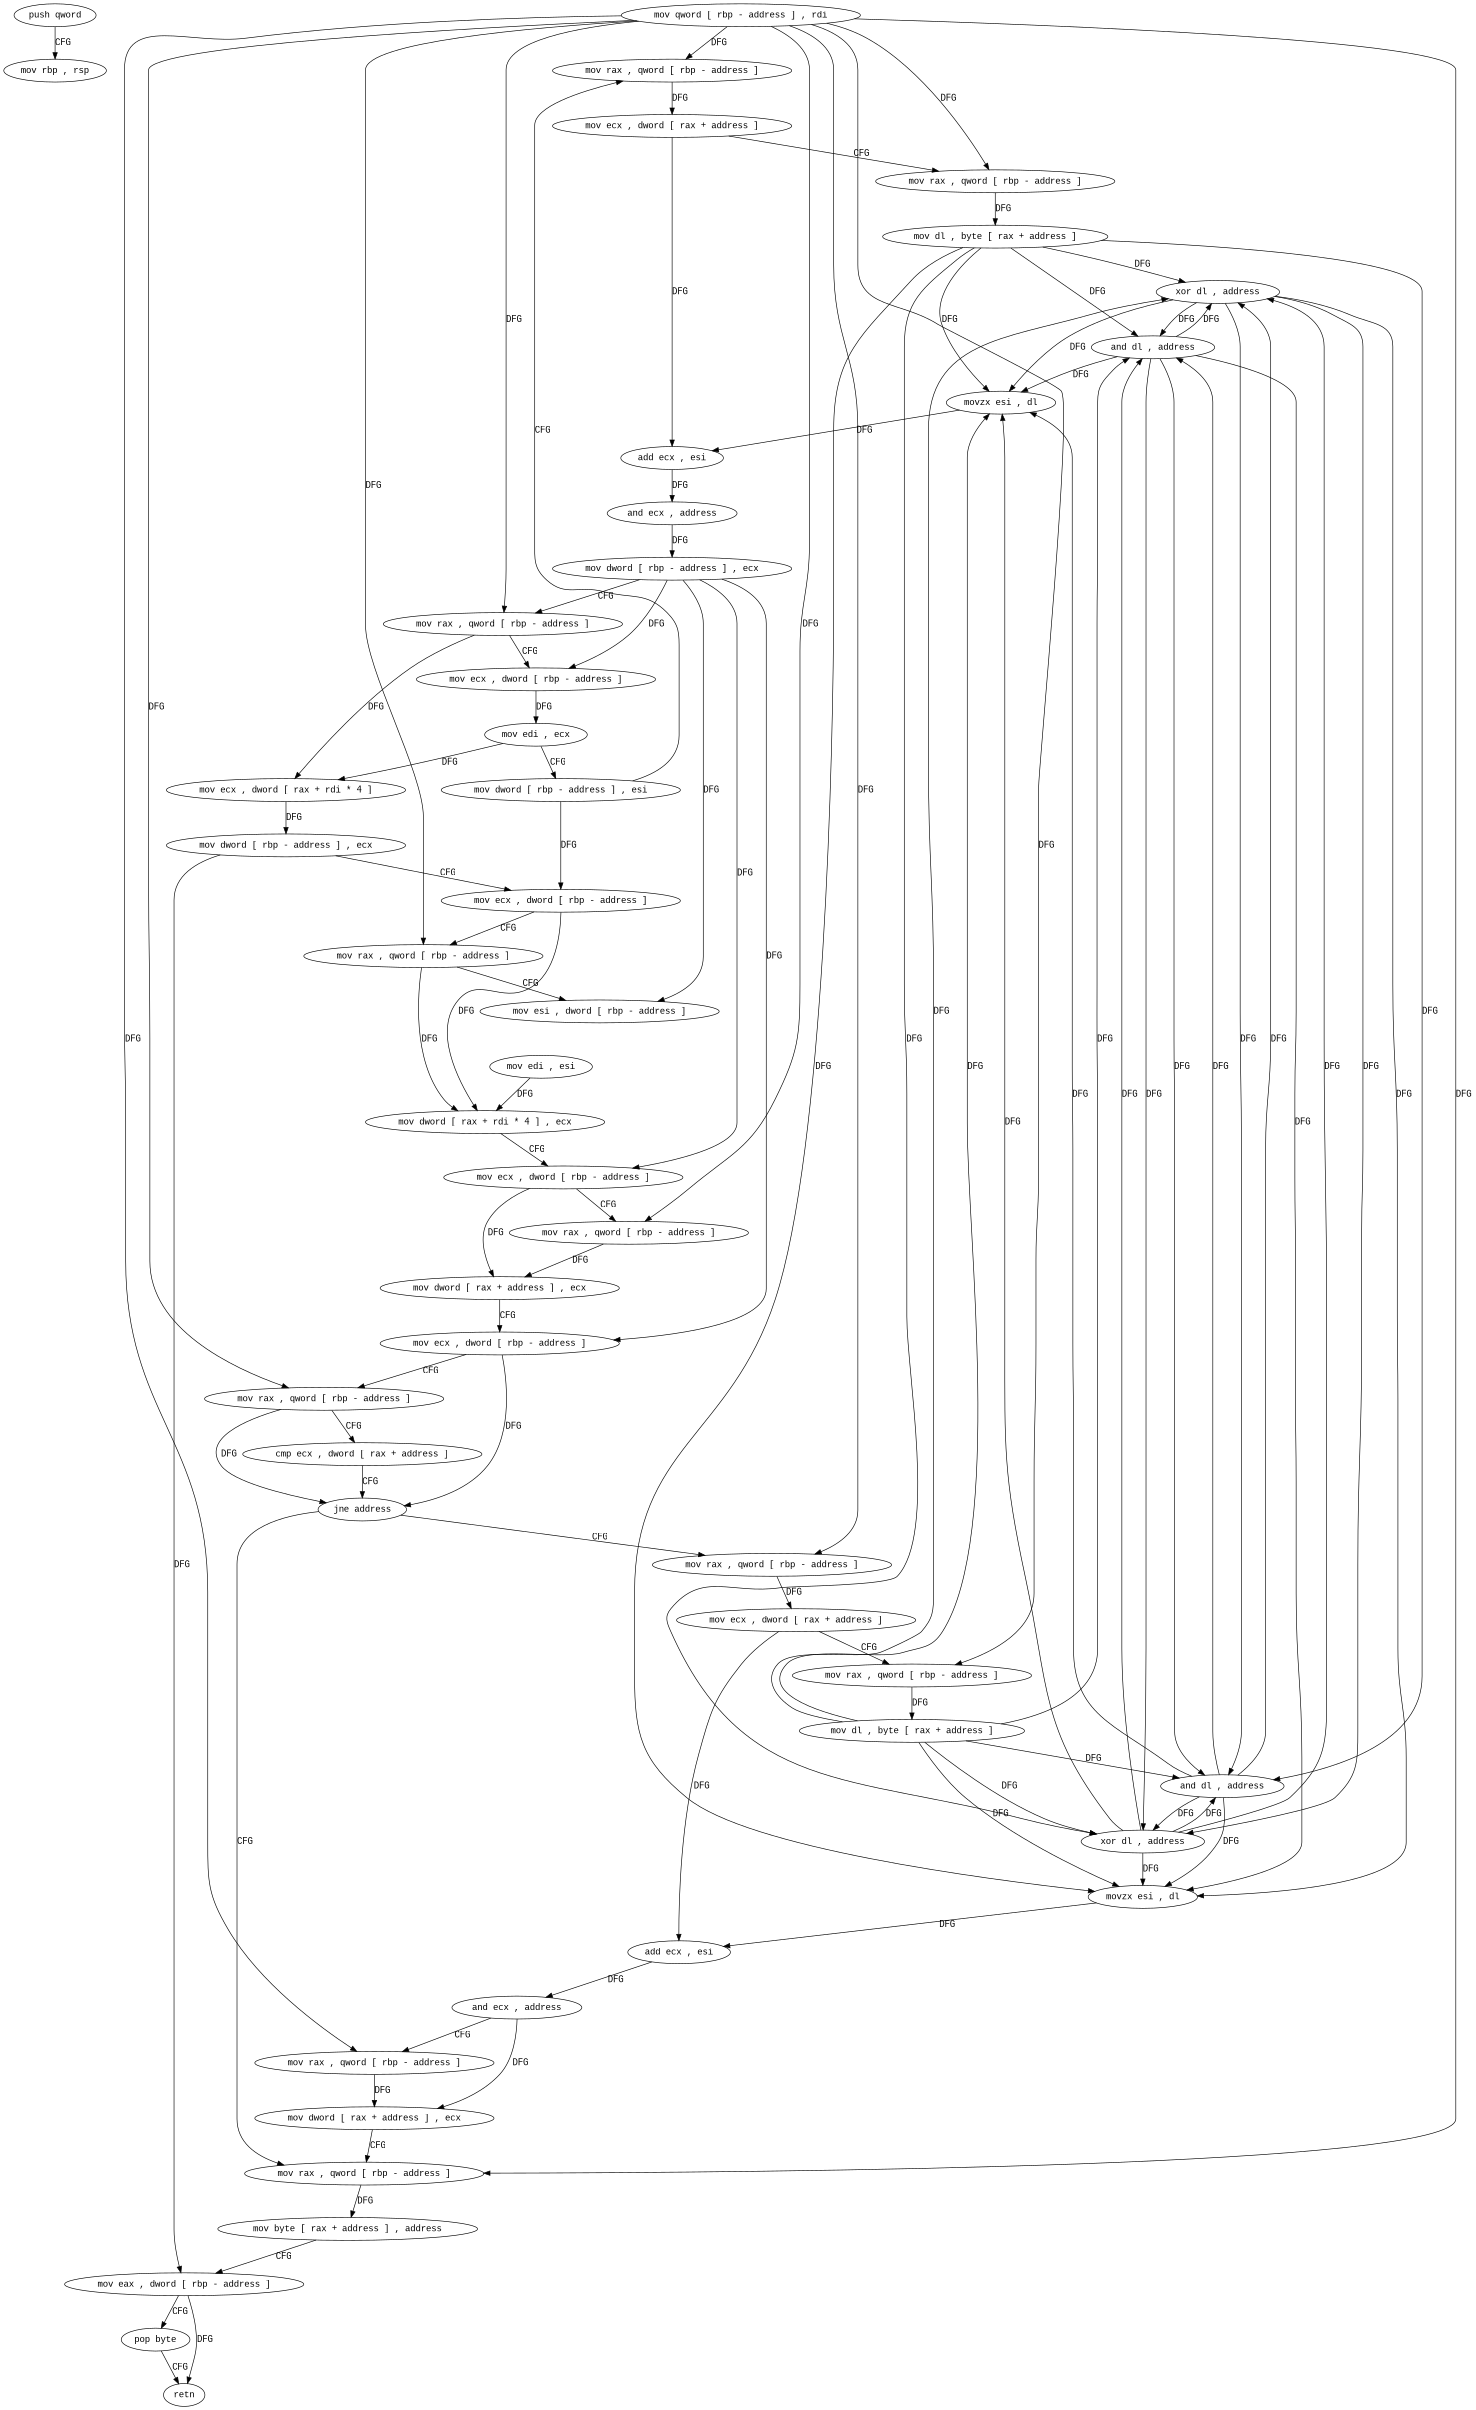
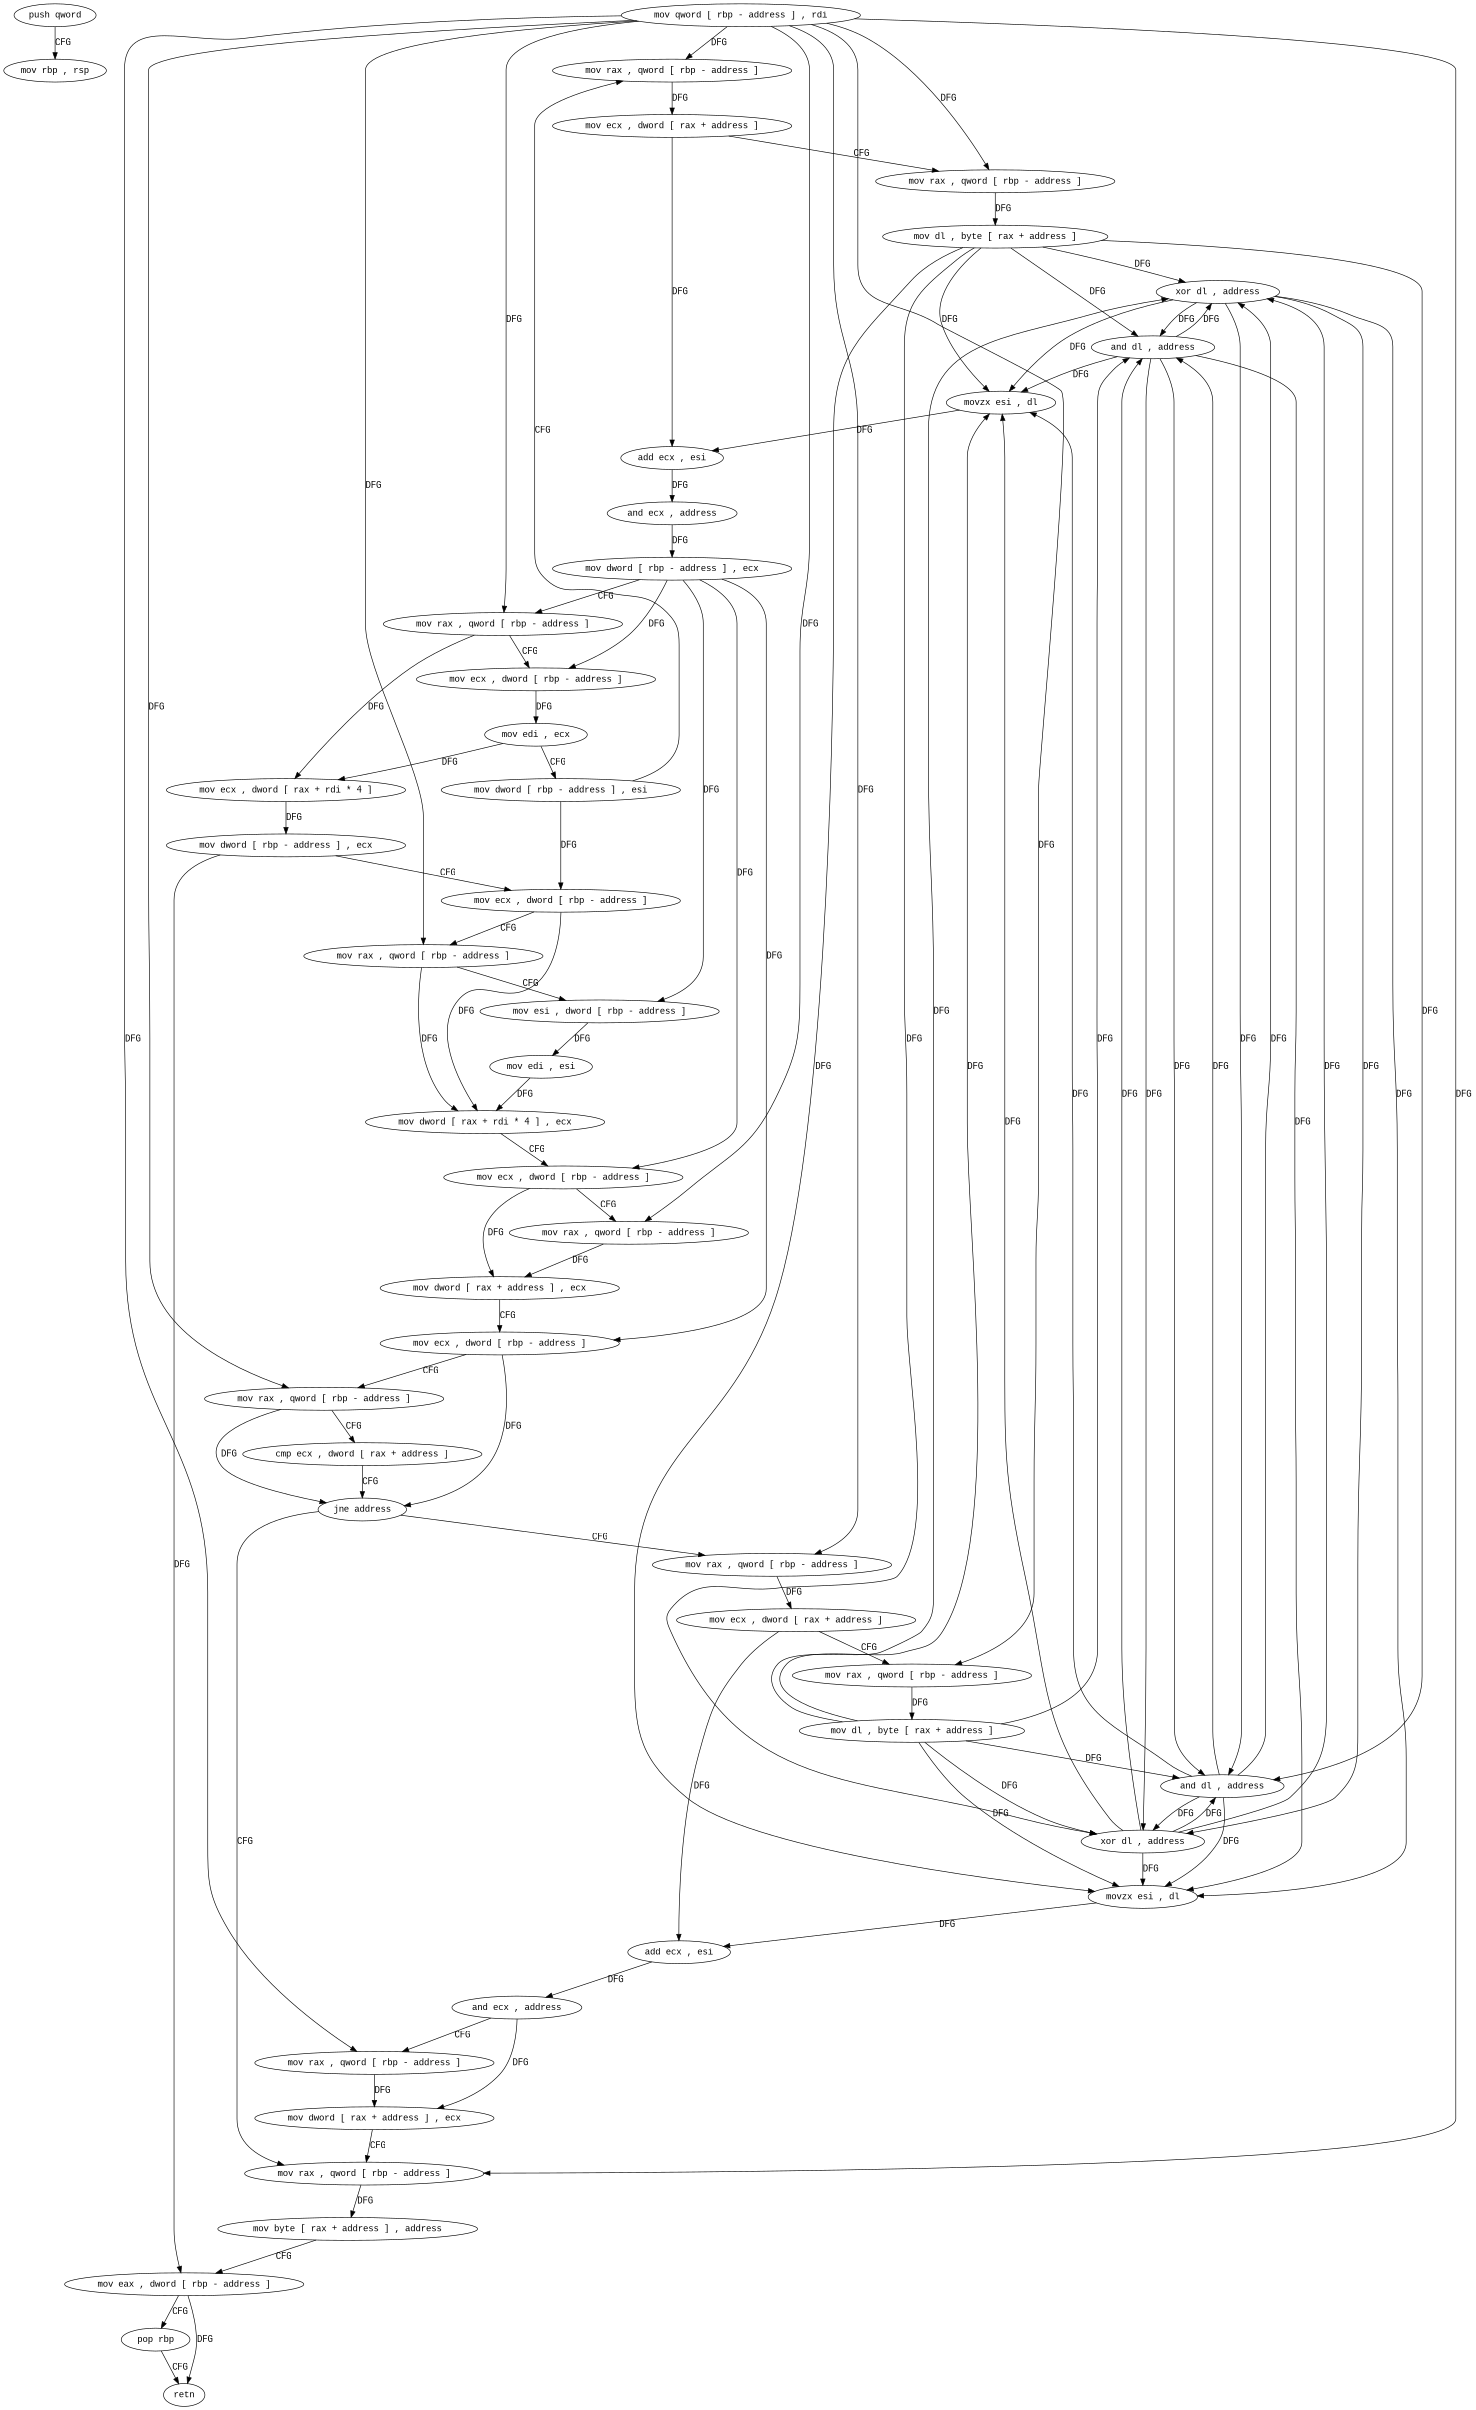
edge "mov esi , dword [ rbp - address ]" -> "mov edi , esi": added, label "DFG"
node "pop byte": label "pop byte" -> "pop rbp"
